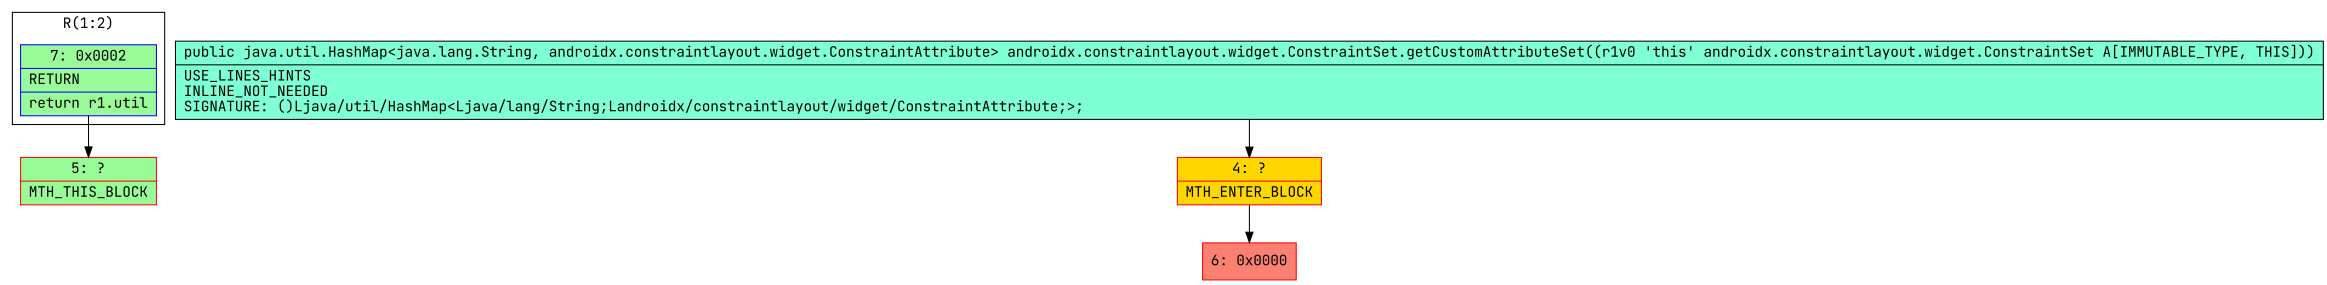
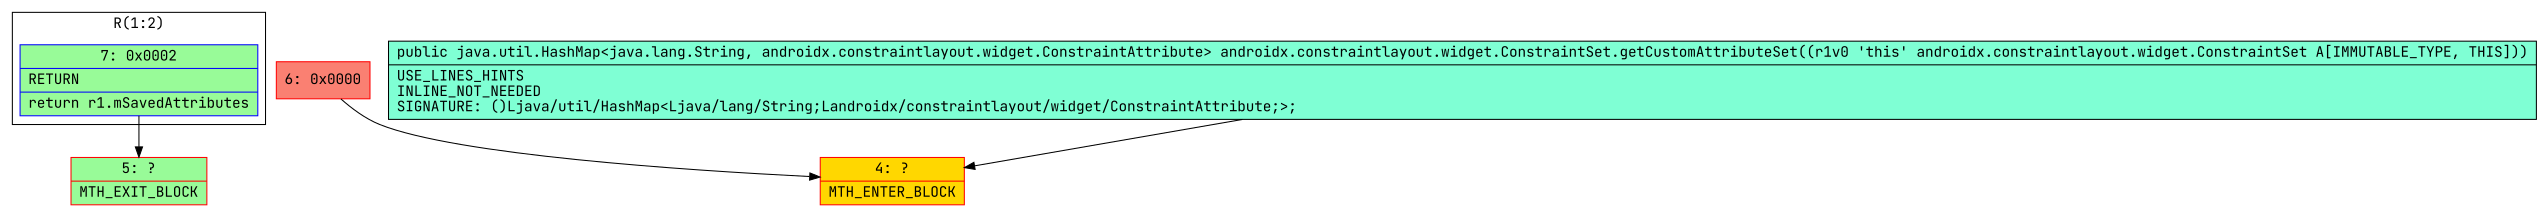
node "7: 0x0002": text "return r1.util" -> "return r1.mSavedAttributes"
node "5: ?": text "MTH_THIS_BLOCK" -> "MTH_EXIT_BLOCK"
edge "4: ?" -> "6: 0x0000": reversed
